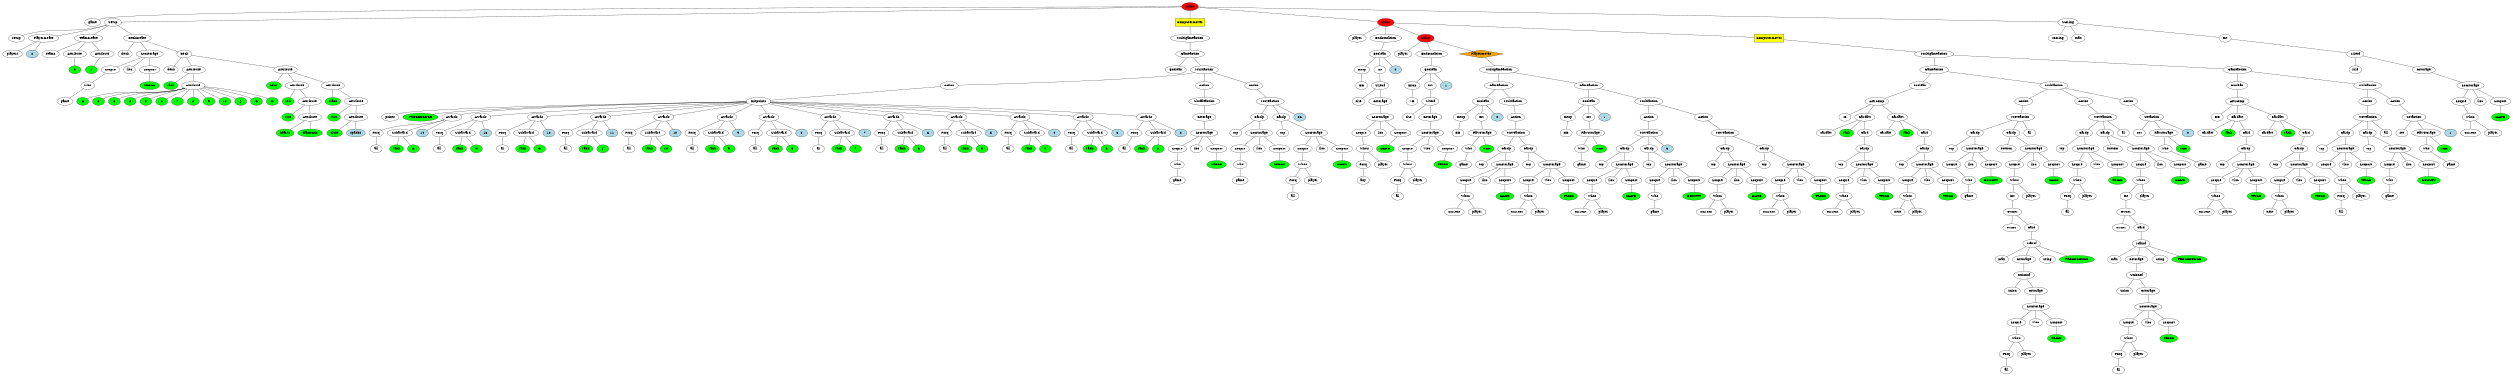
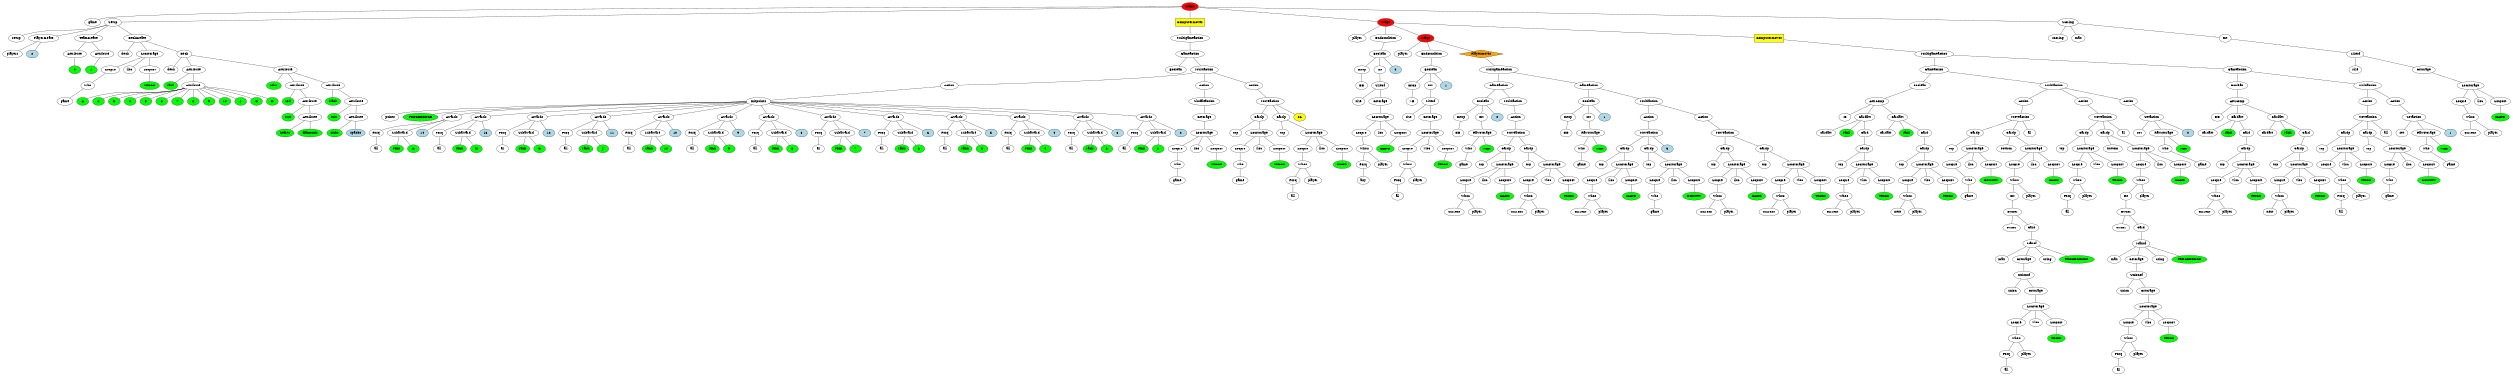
node "teams": removed
node "26": fillcolor lightblue -> yellow
